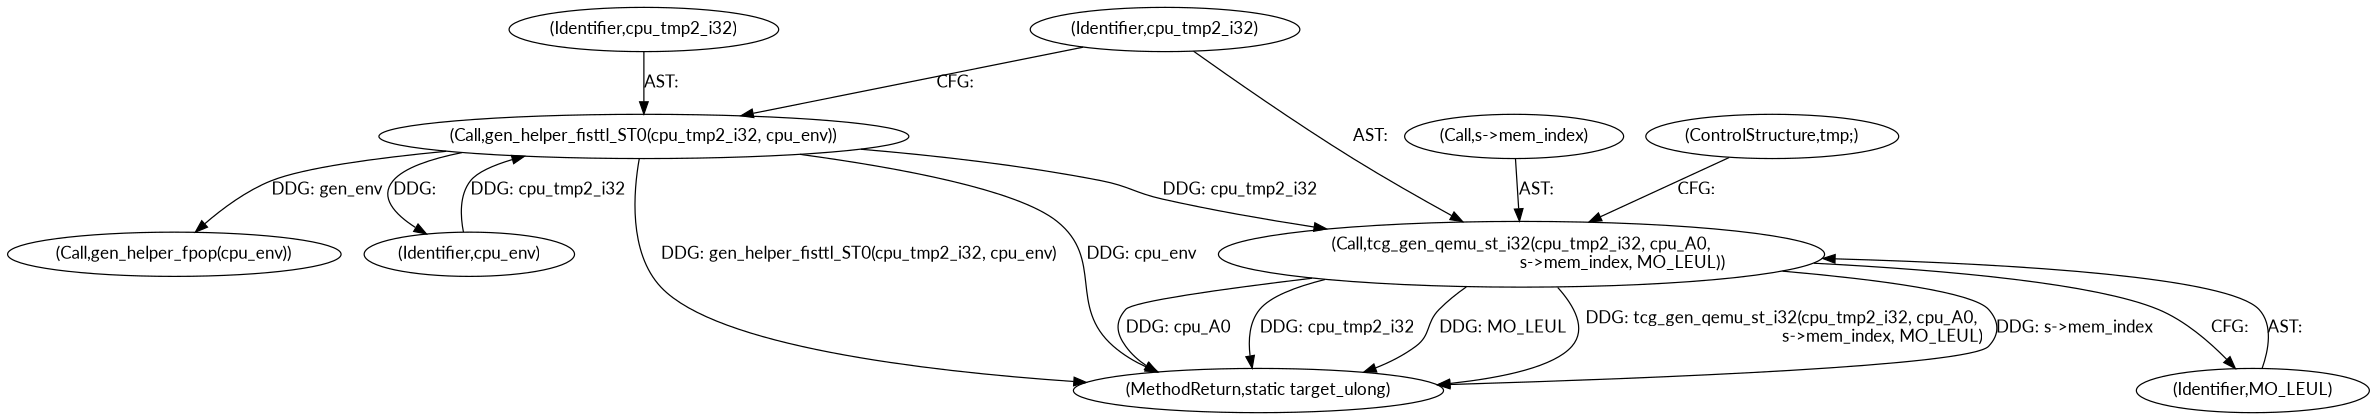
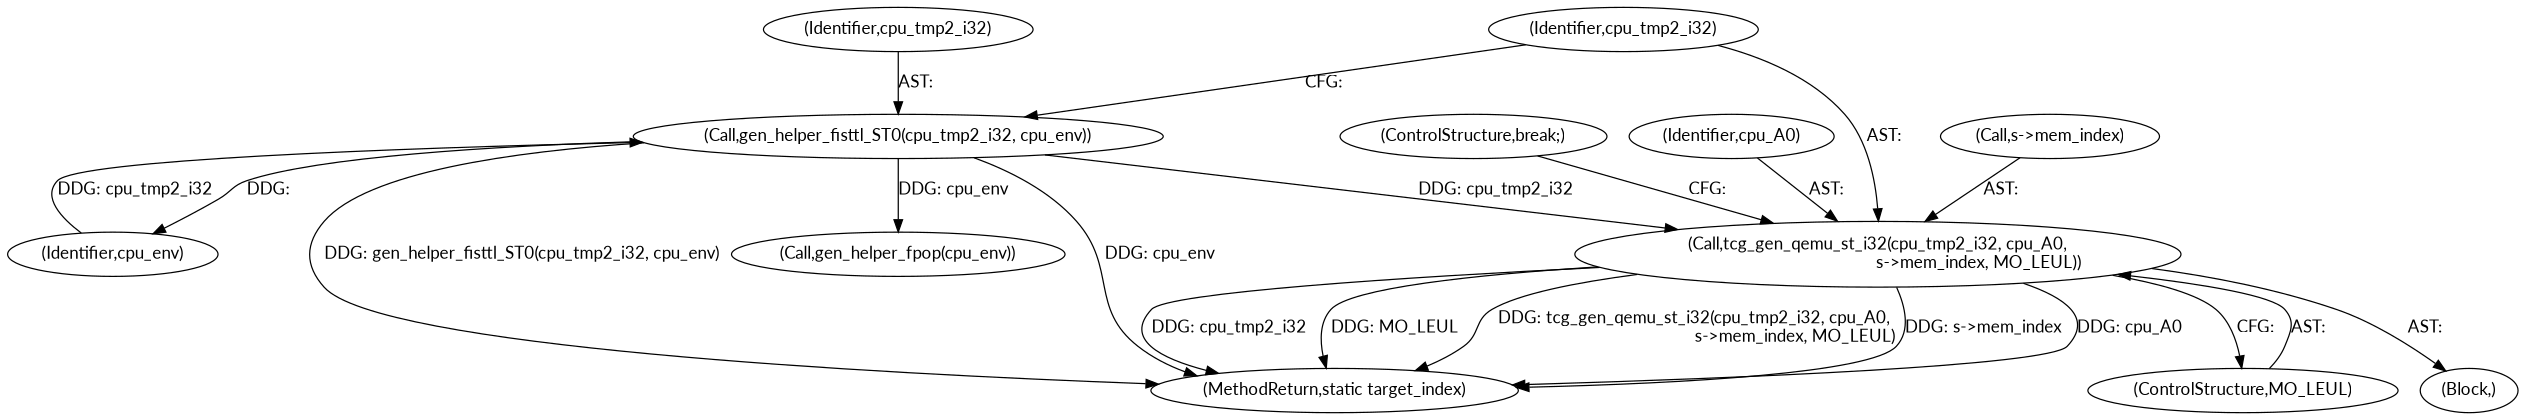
node "(Identifier,cpu_A0)": added
node "(ControlStructure,tmp;)": label "(ControlStructure,tmp;)" -> "(ControlStructure,break;)"
edge "(Call,gen_helper_fisttl_ST0(cpu_tmp2_i32, cpu_env))" -> "(Call,gen_helper_fpop(cpu_env))": label "DDG: gen_env" -> "DDG: cpu_env"
node "(MethodReturn,static target_ulong)": label "(MethodReturn,static target_ulong)" -> "(MethodReturn,static target_index)"
node "(Identifier,MO_LEUL)": label "(Identifier,MO_LEUL)" -> "(ControlStructure,MO_LEUL)"
node "(Block,)": added
